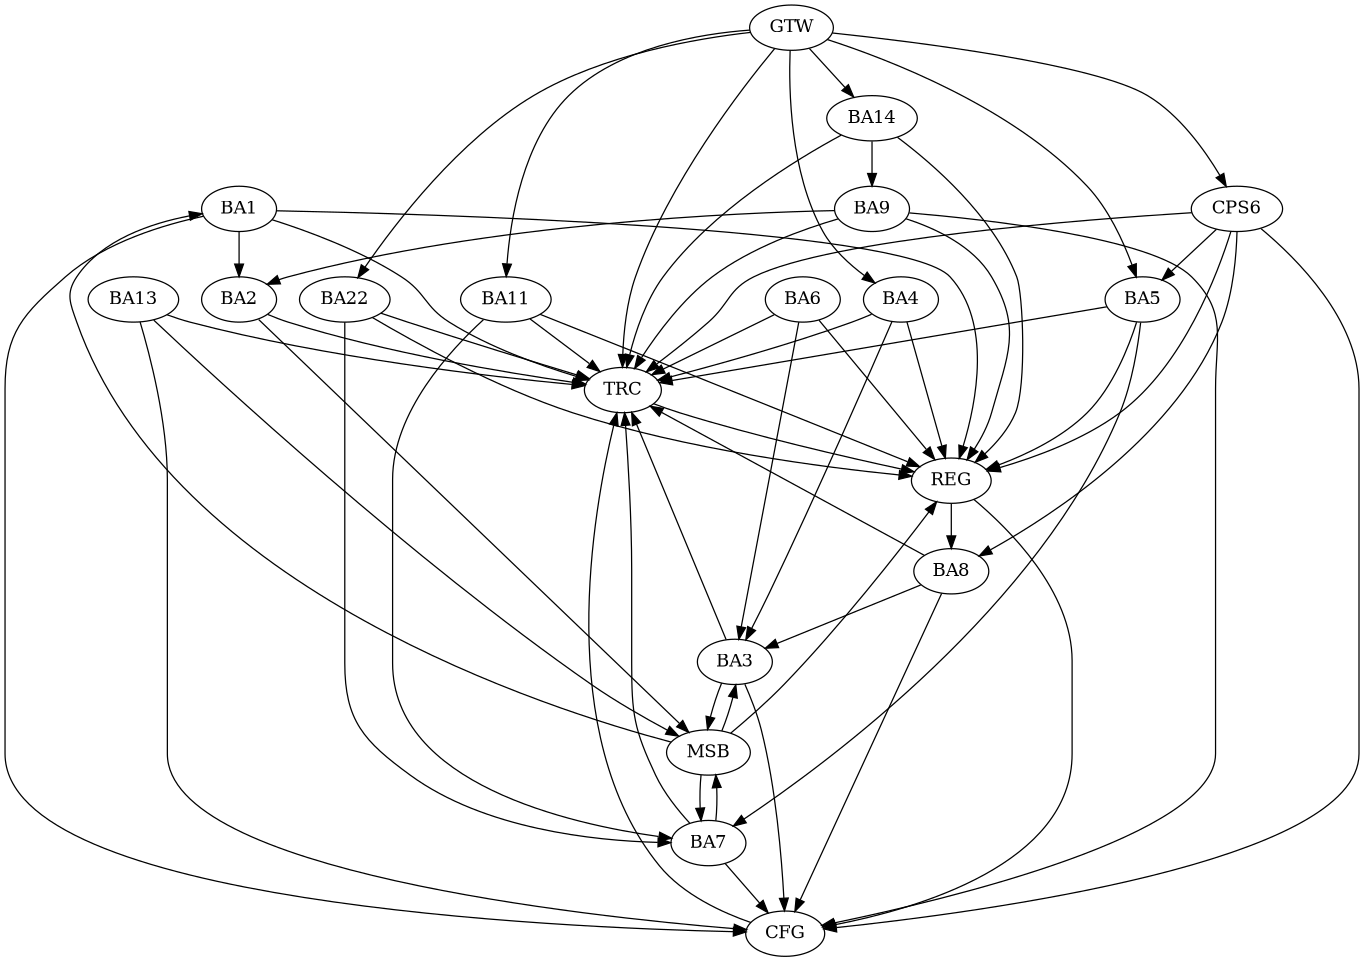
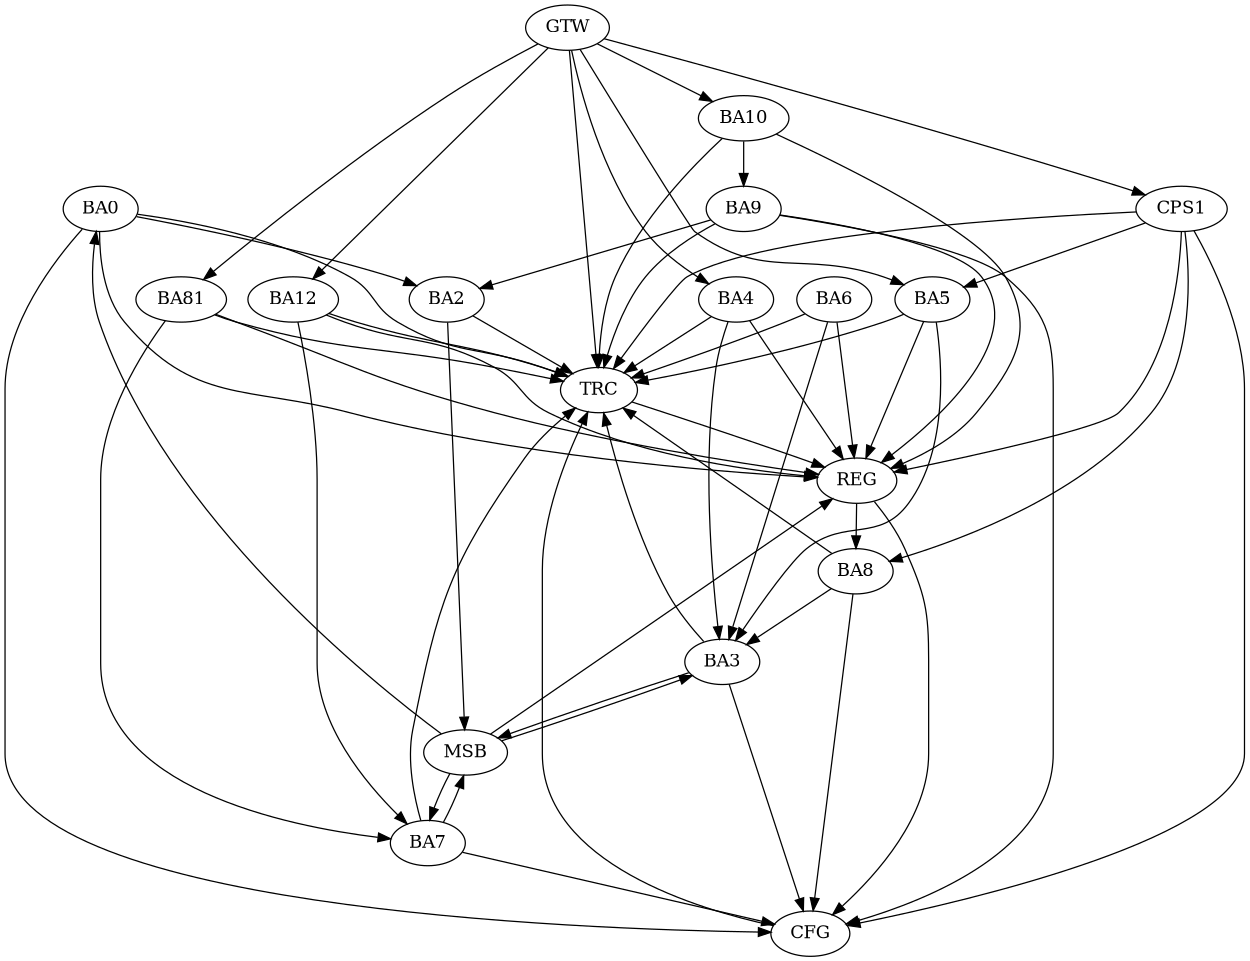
node "BA14": label "BA14" -> "BA10"
node "BA1": label "BA1" -> "BA0"
node "CPS6": label "CPS6" -> "CPS1"
node "BA13": removed
node "BA22": label "BA22" -> "BA12"
node "BA11": label "BA11" -> "BA81"
edge "BA5" -> "BA7": now "BA5" -> "BA3"
